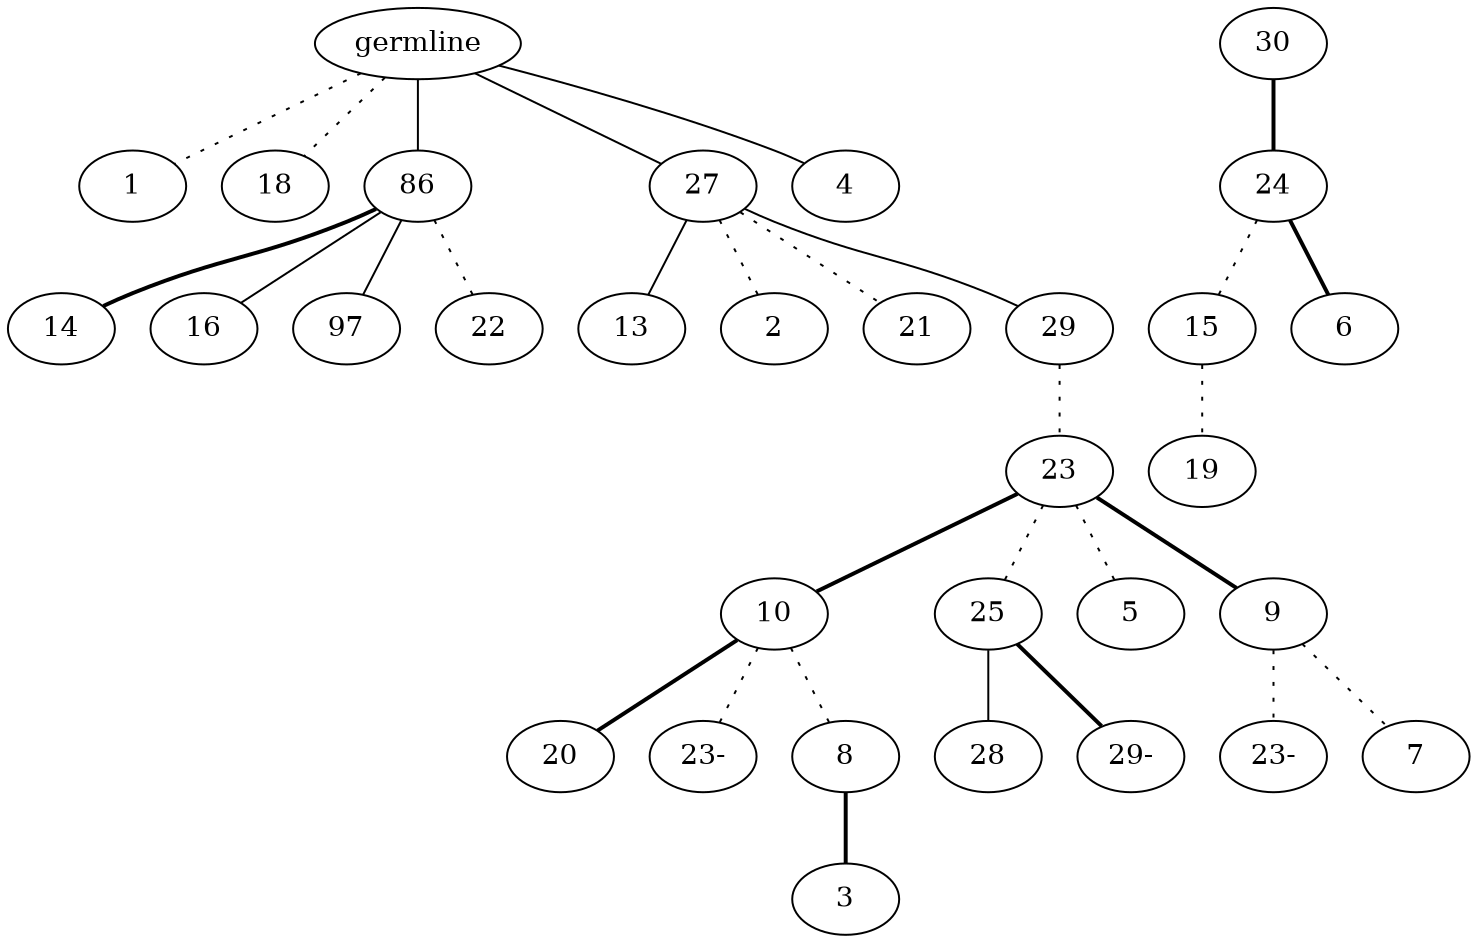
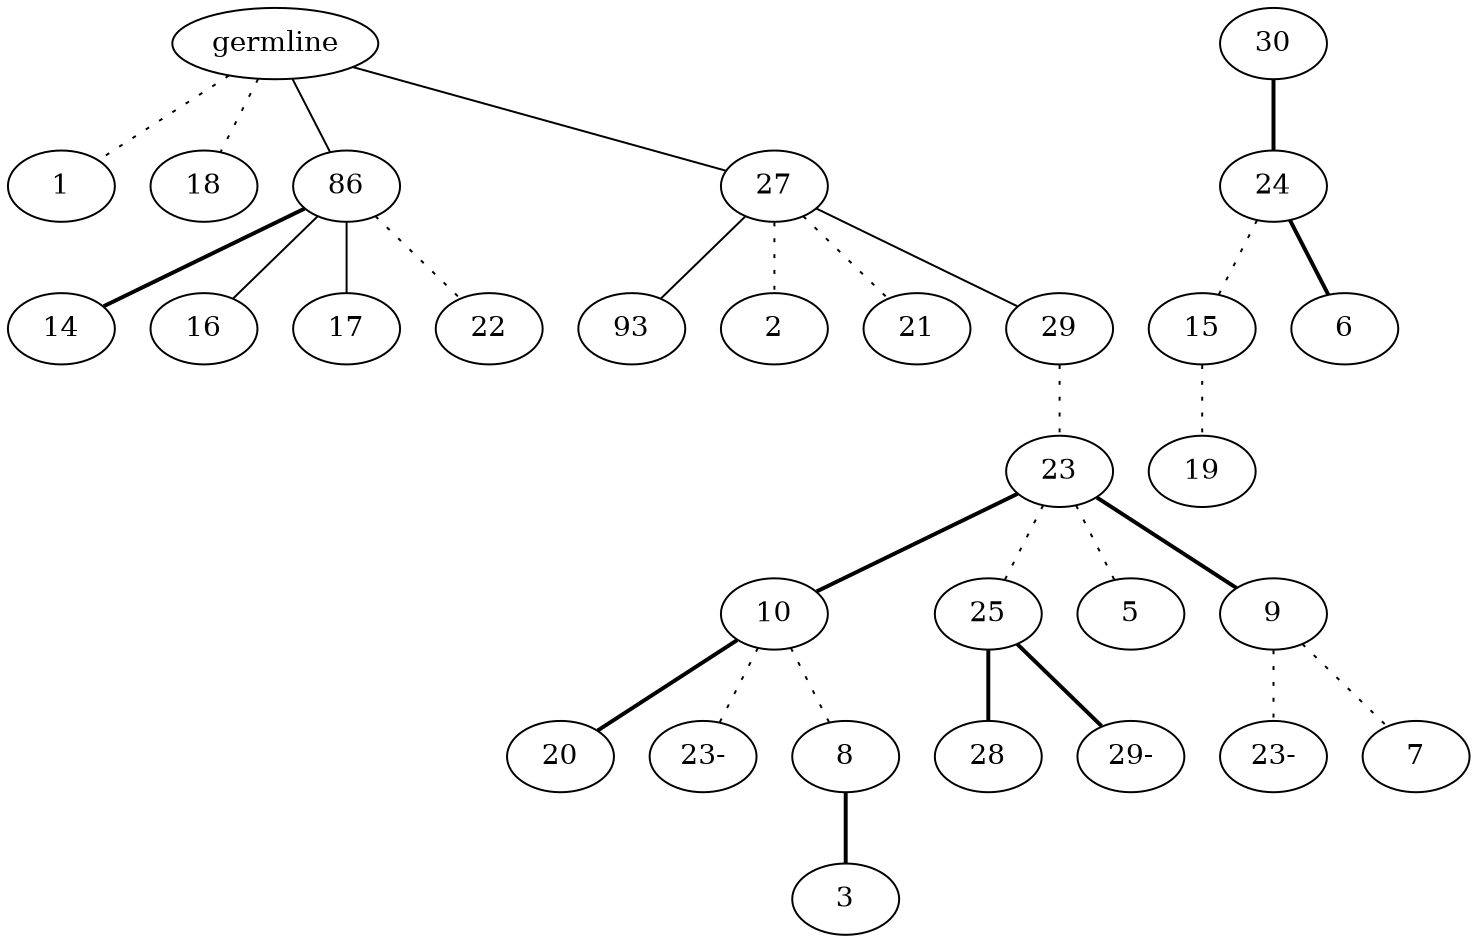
node "4": removed
node "97": label "97" -> "17"
node "13": label "13" -> "93"
edge "25" -- "28": style solid -> bold
